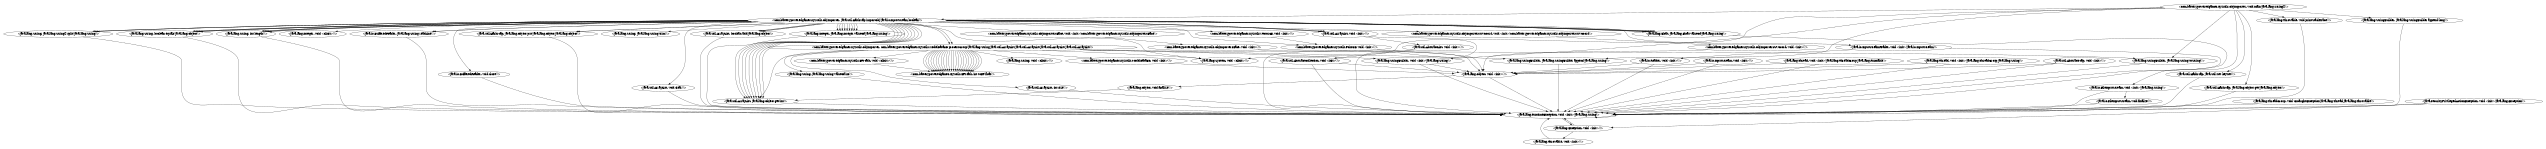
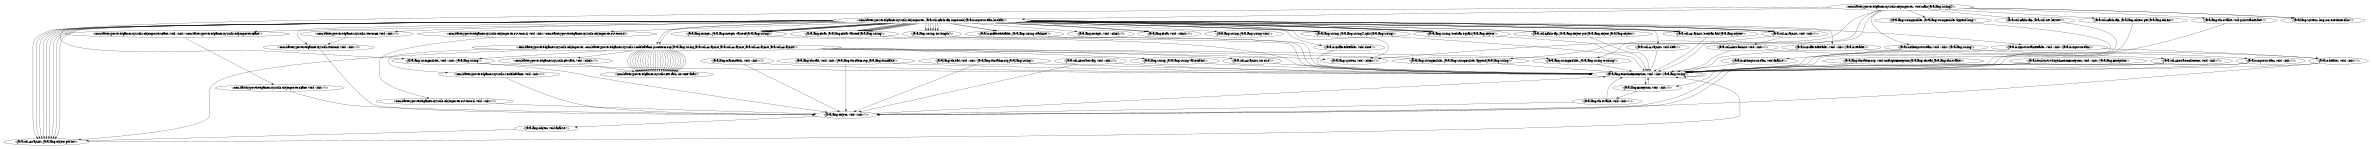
node "<java.lang.System: long currentTimeMillis()>": added
node "<java.lang.Float: void <clinit>()>": added
node "<java.io.BufferedReader: void <init>(java.io.Reader)>": added
edge "<java.io.FileInputStream: void <init>(java.lang.String)>" -> "<java.io.InputStream: void <init>()>": added
node "<java.lang.ClassLoader: void <init>()>": added
node "<java.lang.String: void <clinit>()>": removed
edge "<java.lang.Throwable: void <init>()>" -> "<java.lang.Object: void <init>()>": added
